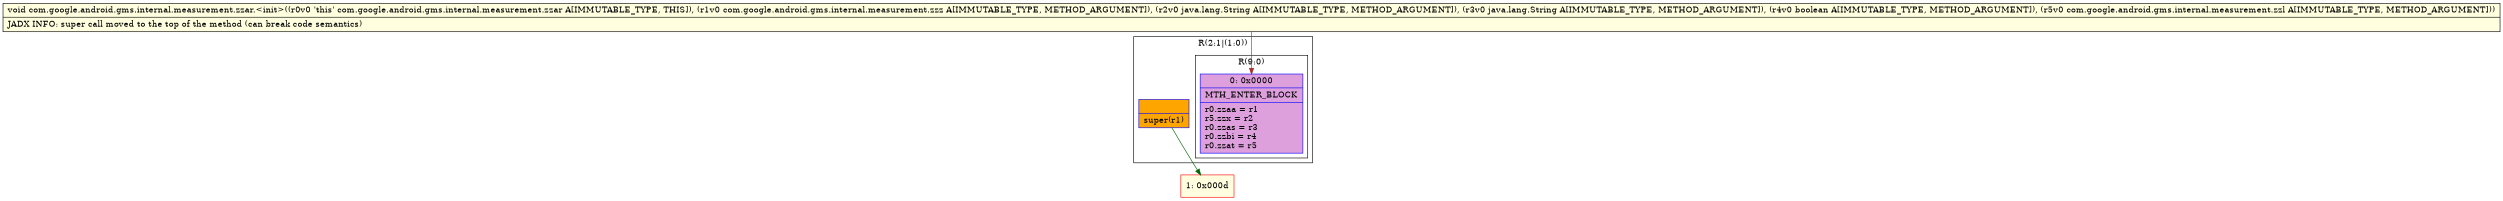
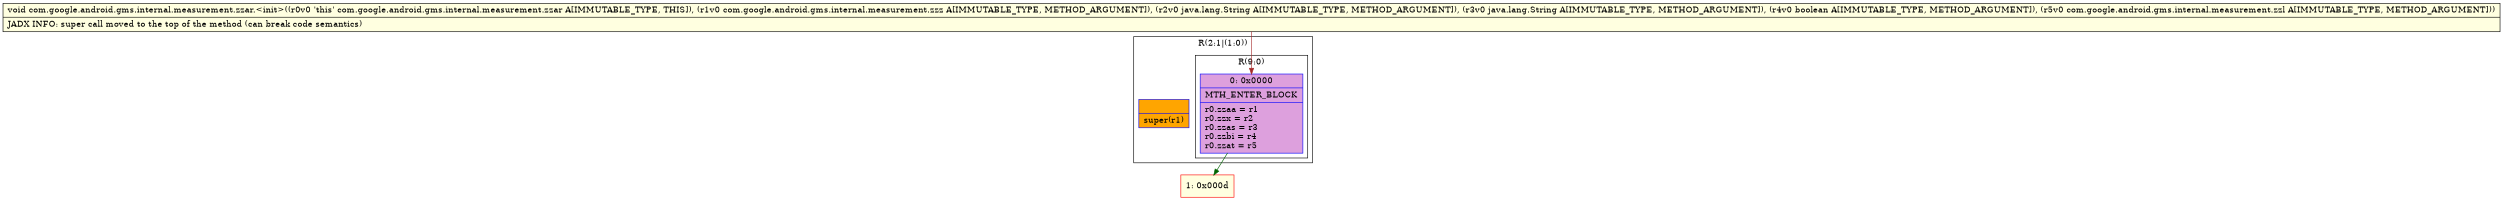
node "0: 0x0000": text "r5.zzx = r2" -> "r0.zzx = r2"
edge "super(r1)" -> "1: 0x000d": now "0: 0x0000" -> "1: 0x000d"
